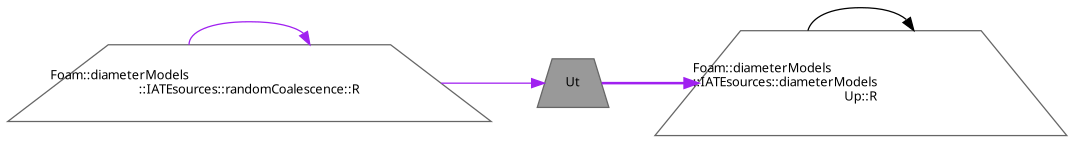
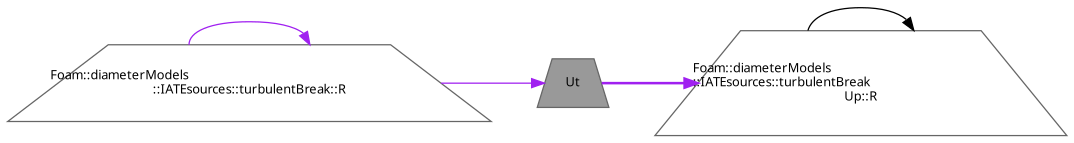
node "Foam::diameterModels ::IATEsources::randomCoalescence::R": label "Foam::diameterModels ::IATEsources::randomCoalescence::R" -> "Foam::diameterModels ::IATEsources::turbulentBreak::R"
node "Foam::diameterModels ::IATEsources::diameterModels Up::R": label "Foam::diameterModels ::IATEsources::diameterModels Up::R" -> "Foam::diameterModels ::IATEsources::turbulentBreak Up::R"
